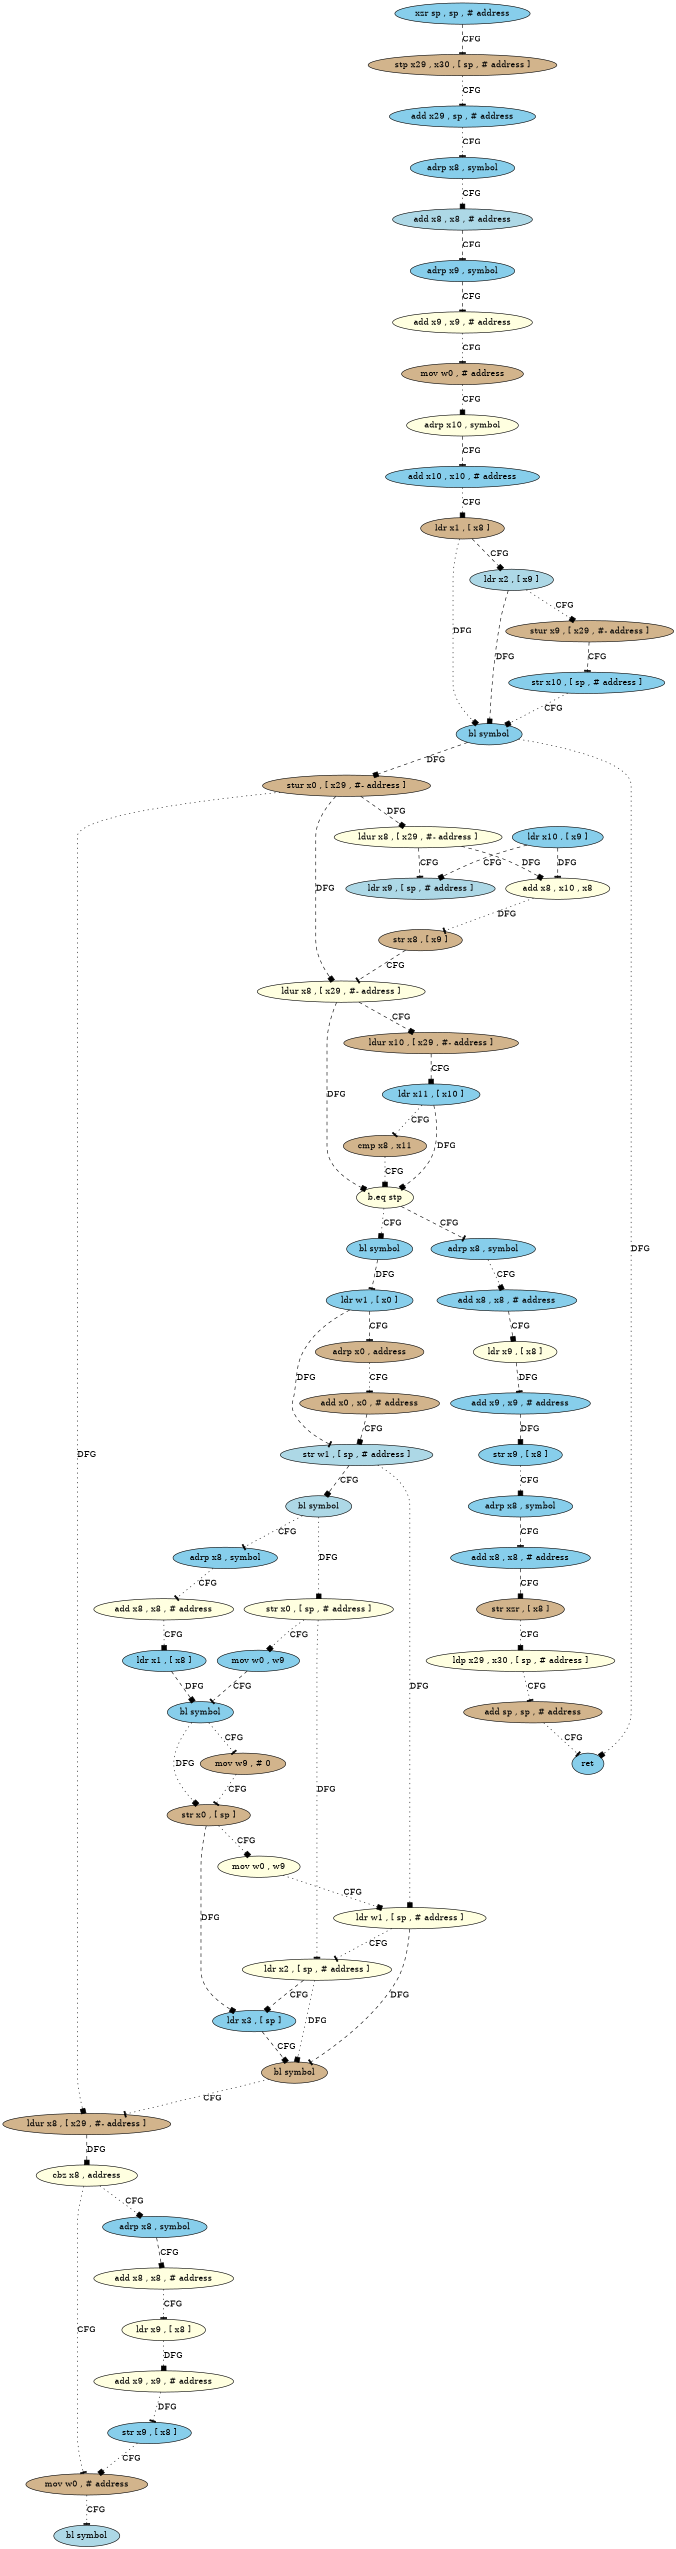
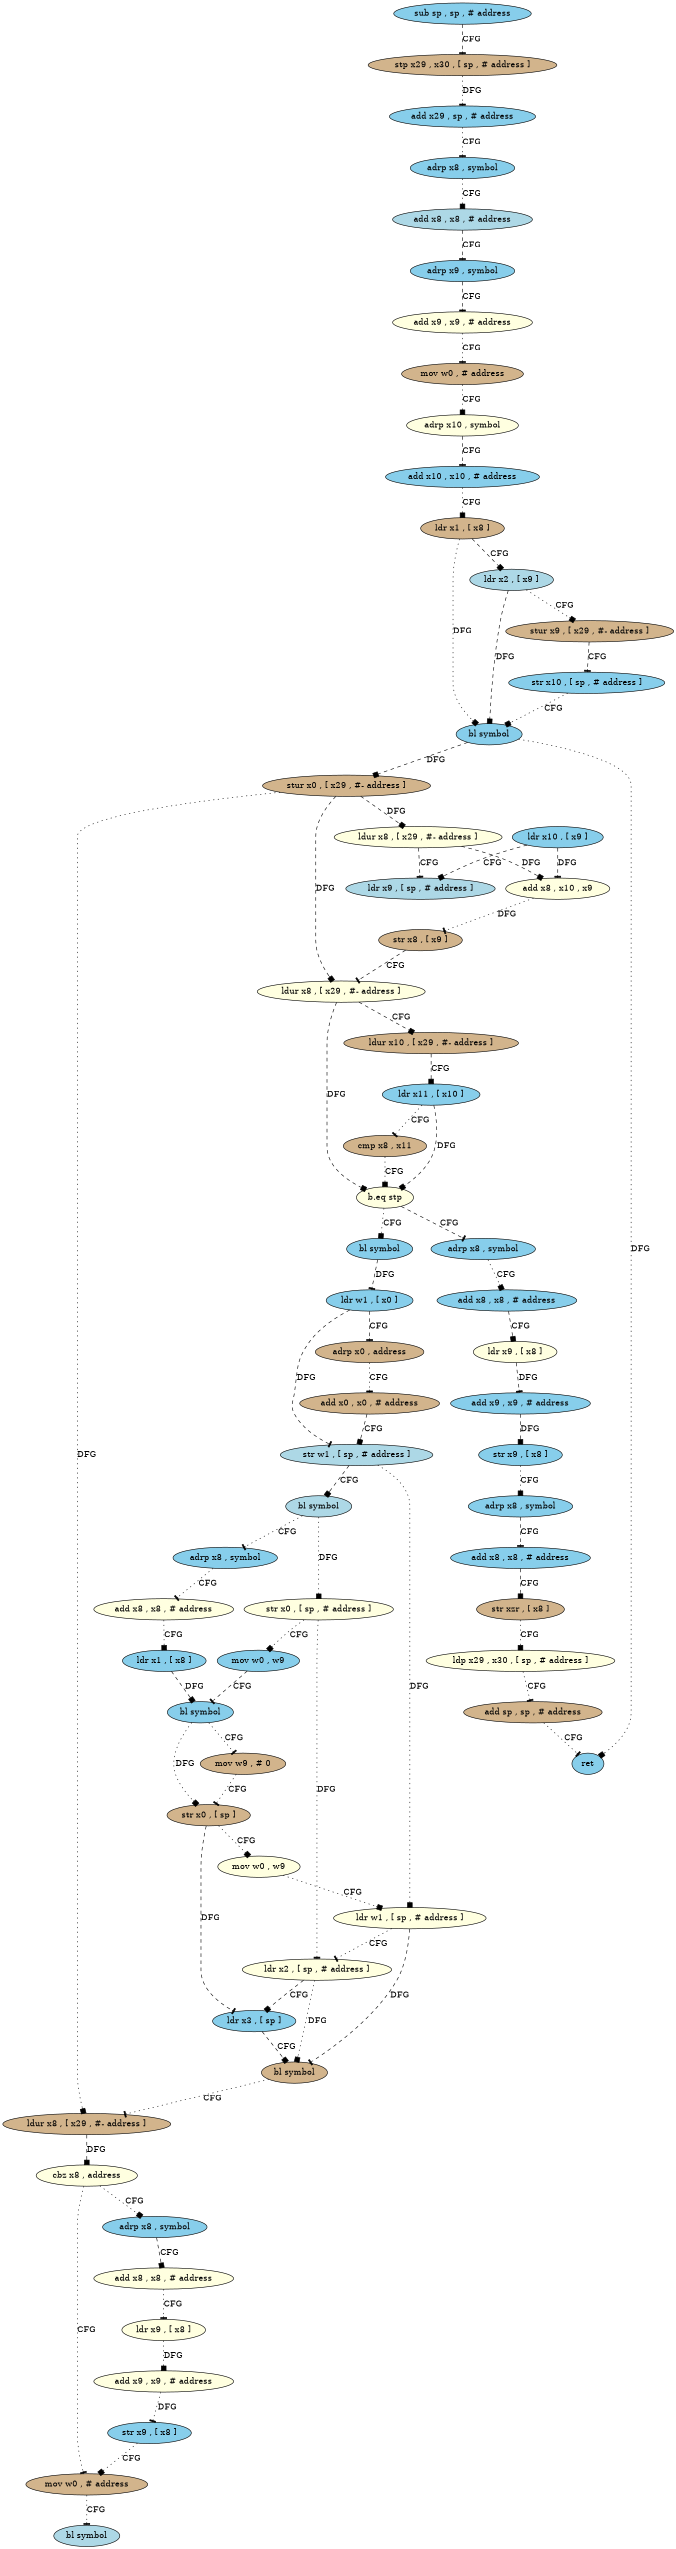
node "xzr sp , sp , # address": label "xzr sp , sp , # address" -> "sub sp , sp , # address"
edge "stp x29 , x30 , [ sp , # address ]" -> "add x29 , sp , # address": label "CFG" -> "DFG"
node "add x8 , x10 , x8": label "add x8 , x10 , x8" -> "add x8 , x10 , x9"
edge "str x0 , [ sp ]" -> "ldr x3 , [ sp ]": arrowhead box -> tee
